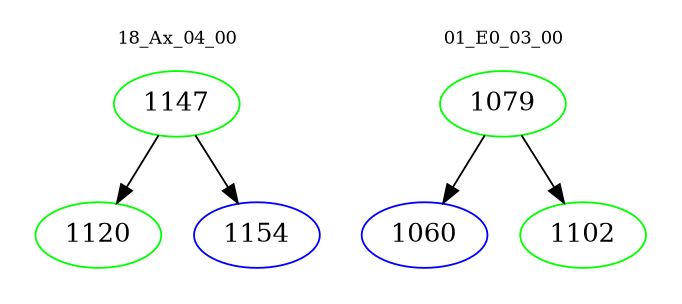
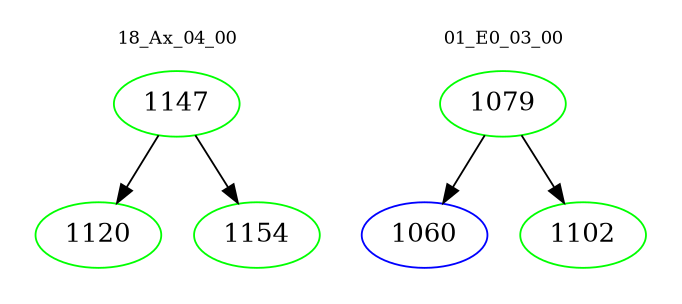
node "1154": color blue -> green
